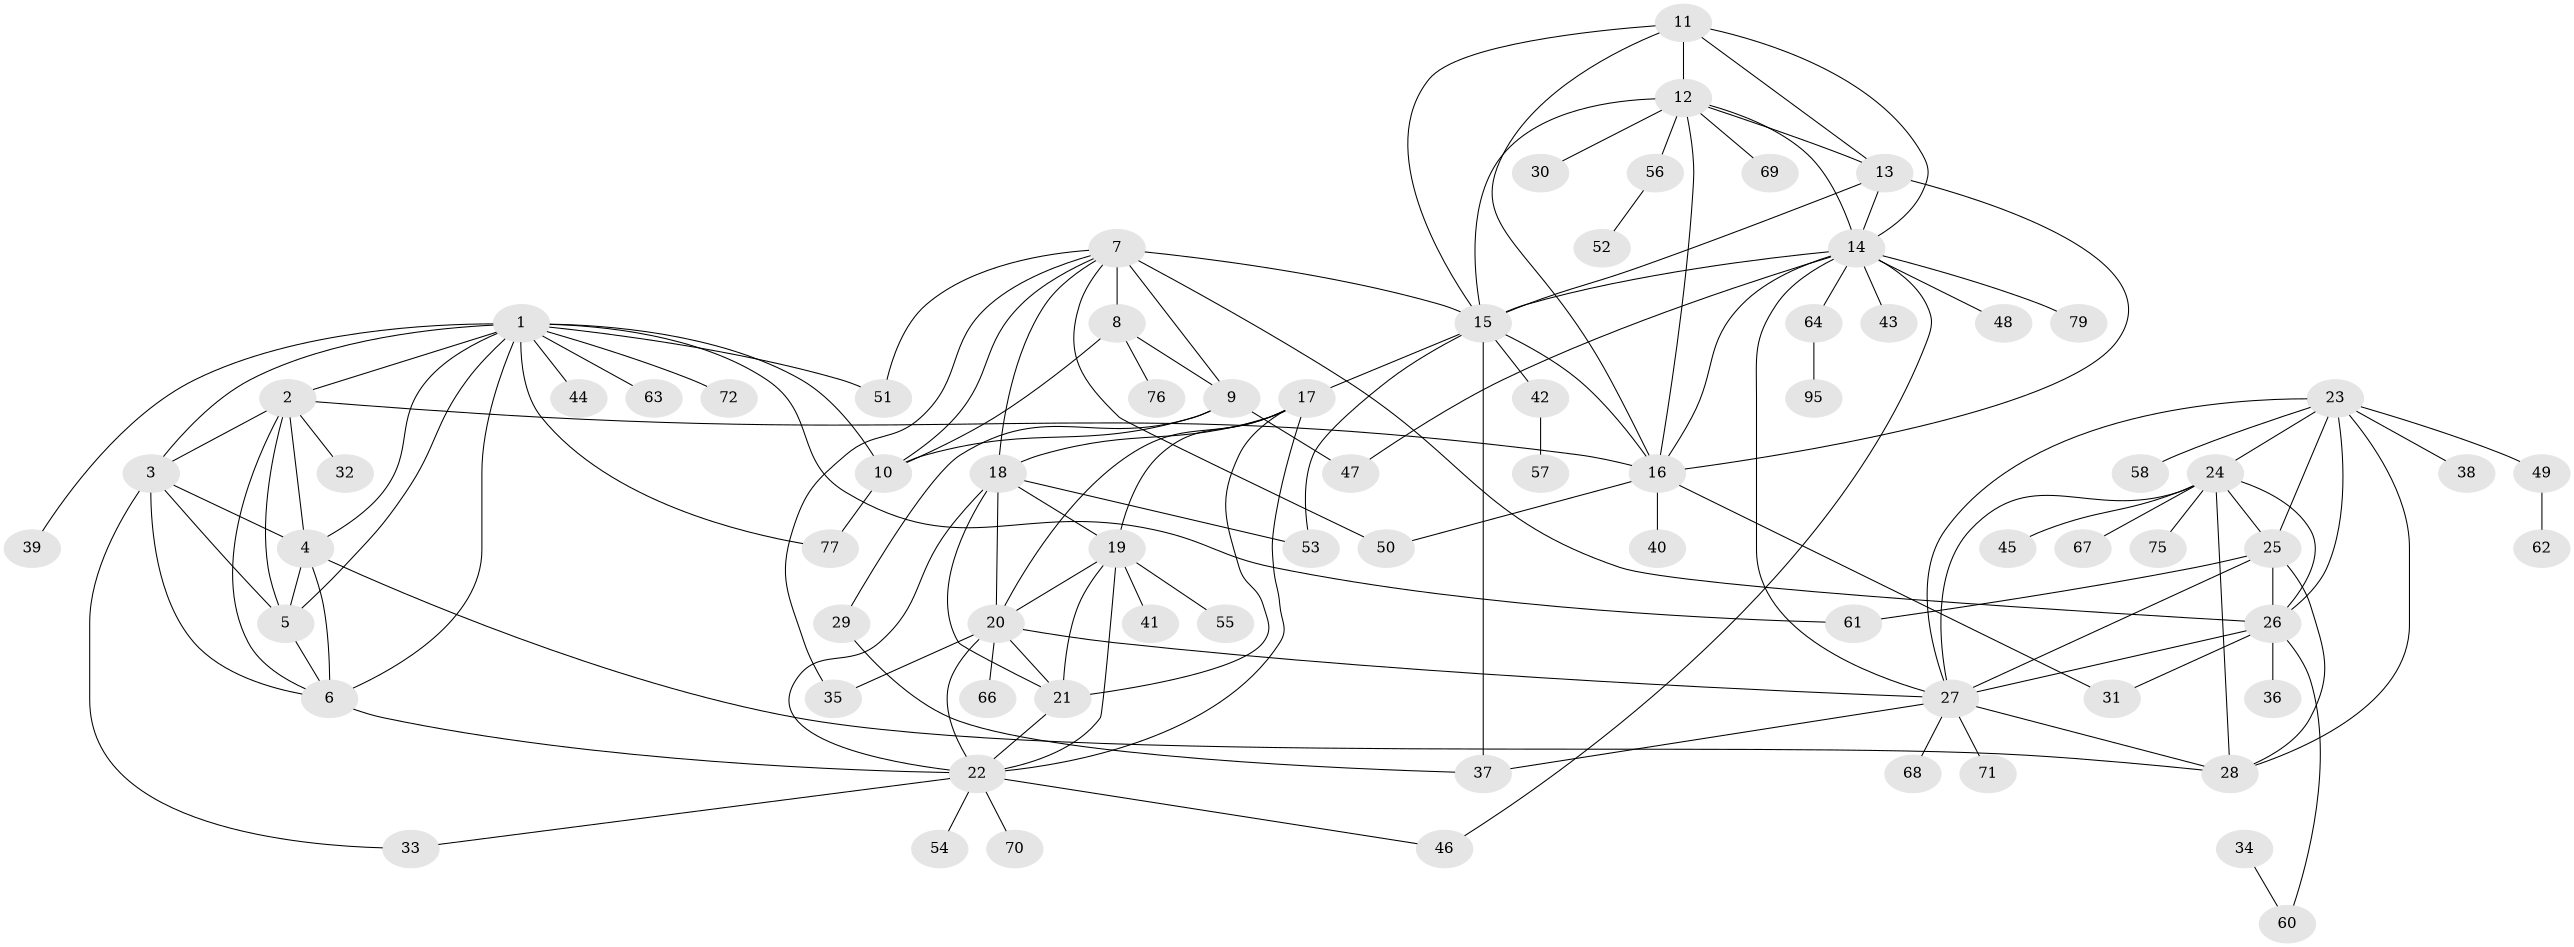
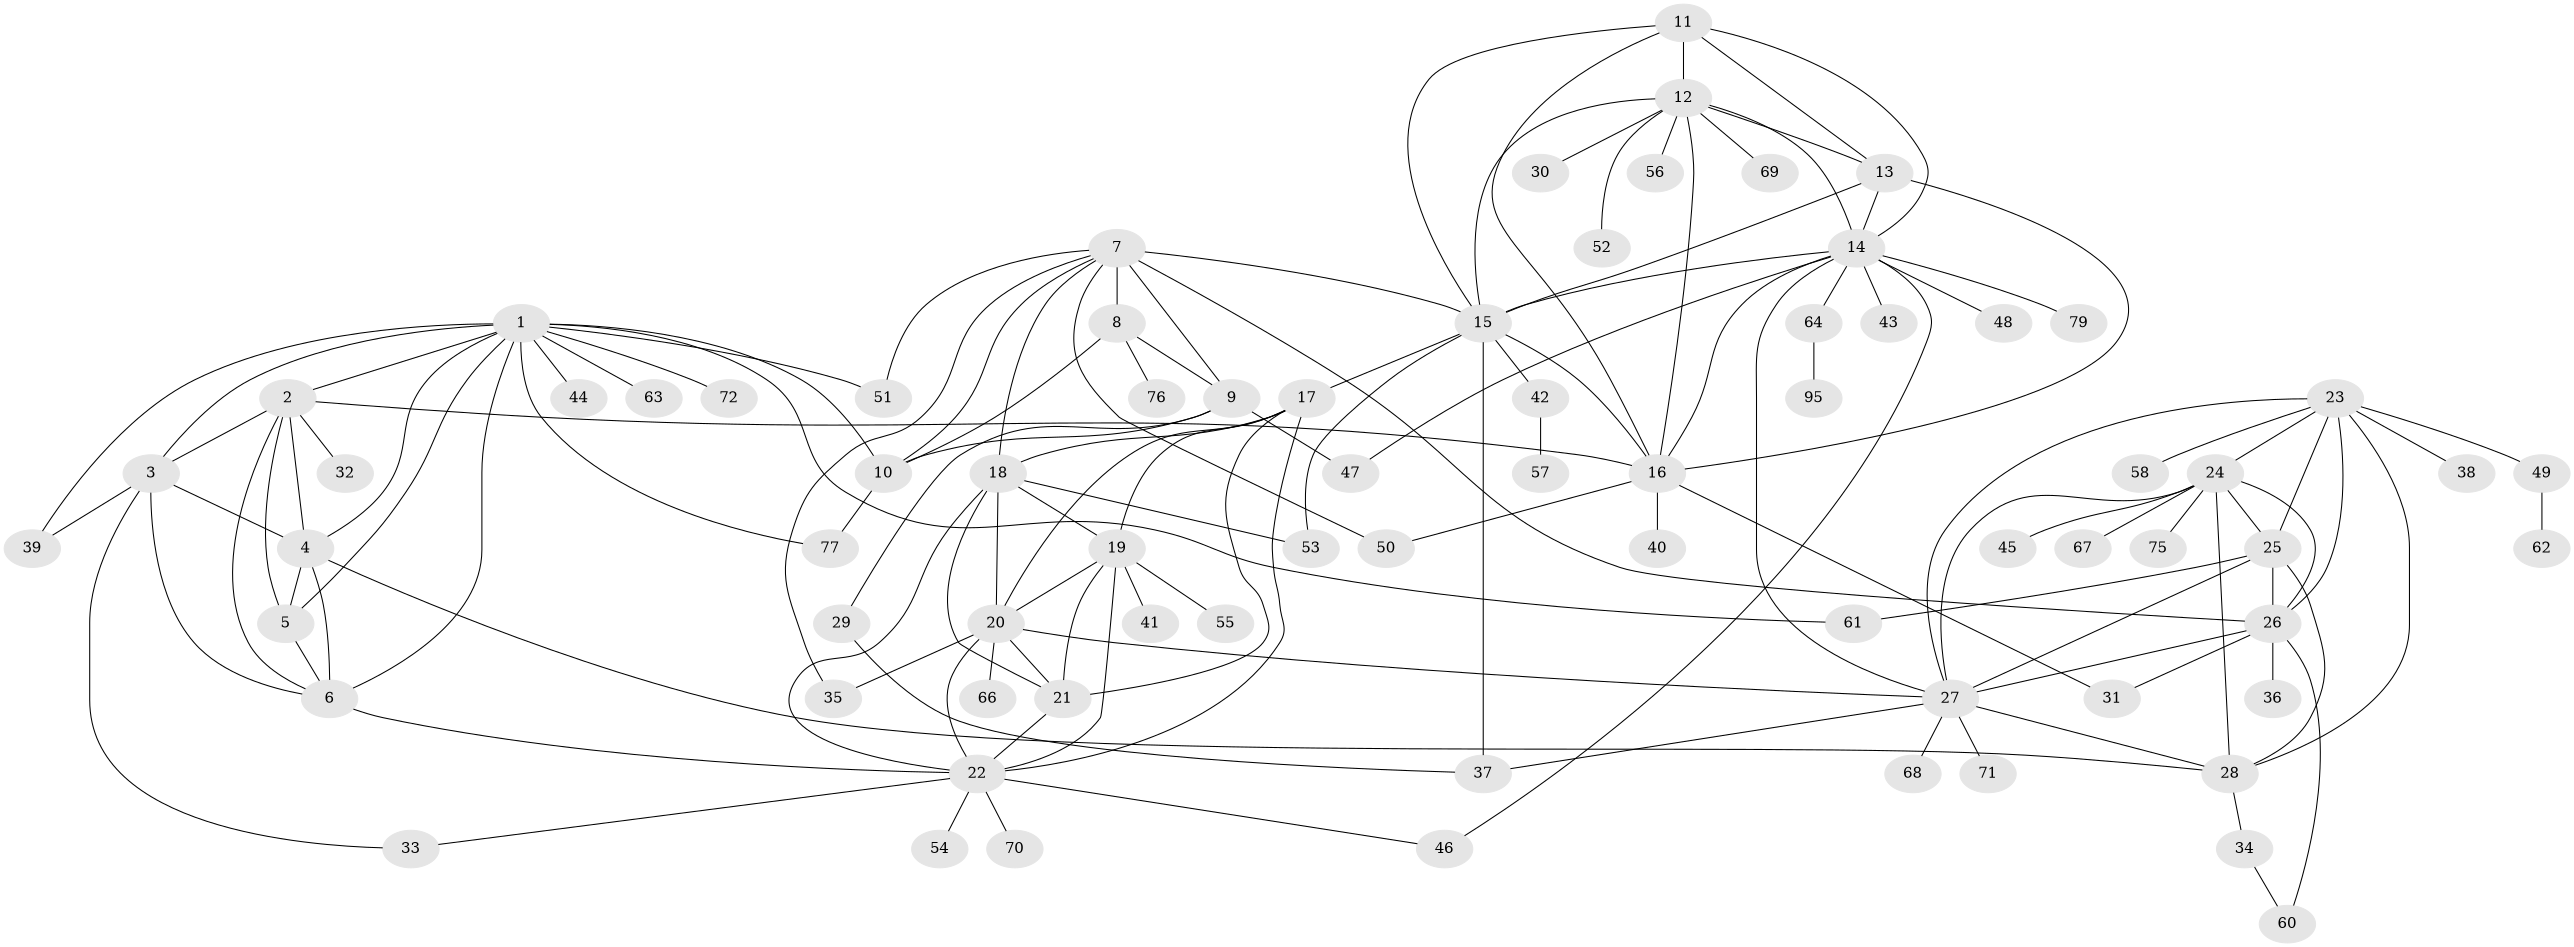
edge "56" -- "52": now "12" -- "52"
edge "3" -- "5": now "3" -- "39"
edge "28" -- "34": added
